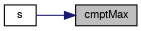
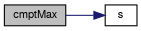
edge "s" -> "cmptMax": reversed
